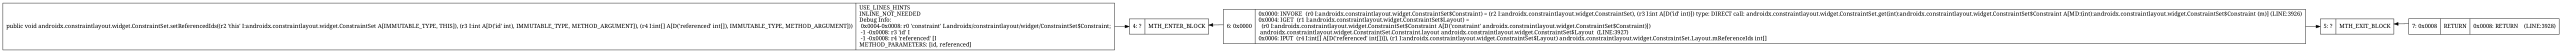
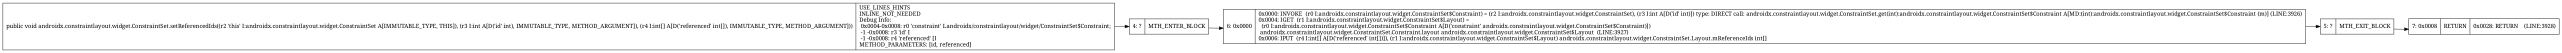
edge "7: 0x0008" -> "5: ?": reversed
edge "6: 0x0000" -> "4: ?": reversed
node "7: 0x0008": text "0x0008: RETURN    (LINE:3928)" -> "0x0028: RETURN    (LINE:3928)"
